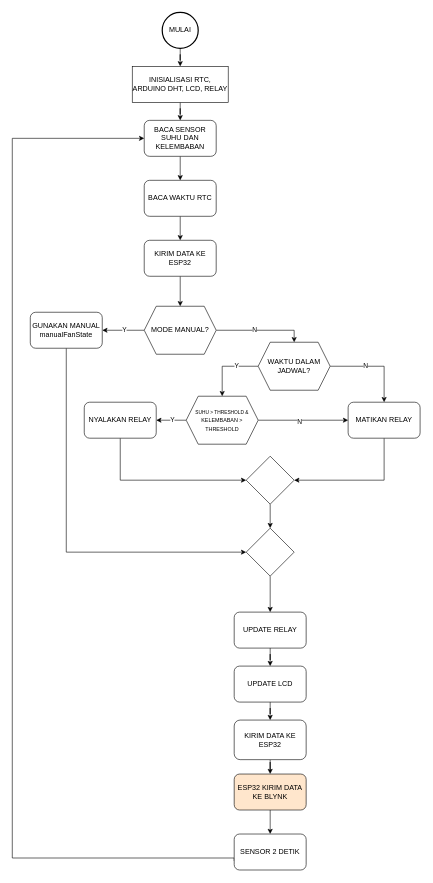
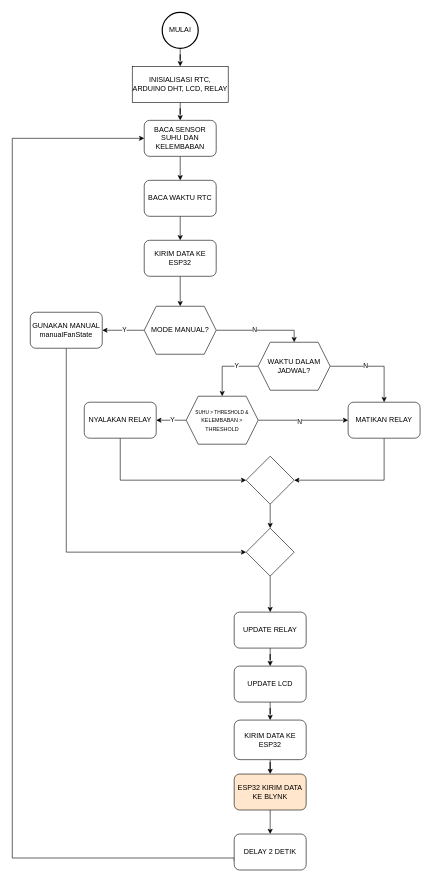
node "SENSOR 2 DETIK": label "SENSOR 2 DETIK" -> "DELAY 2 DETIK"
